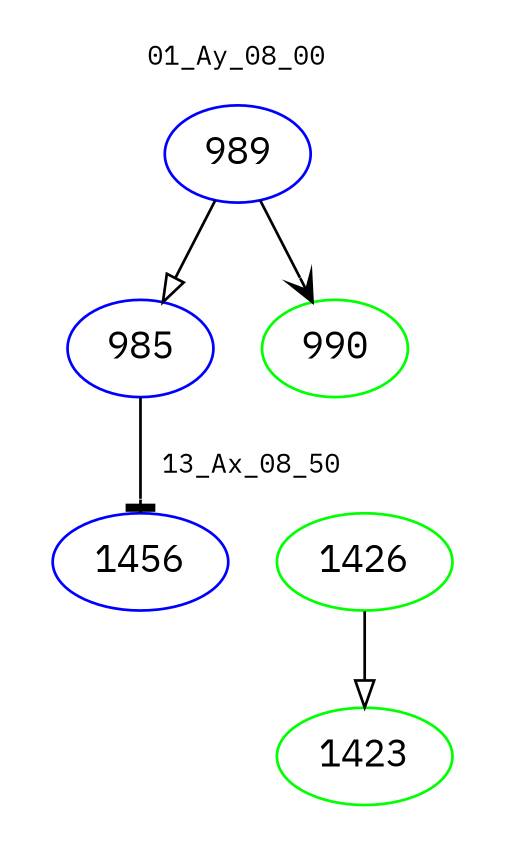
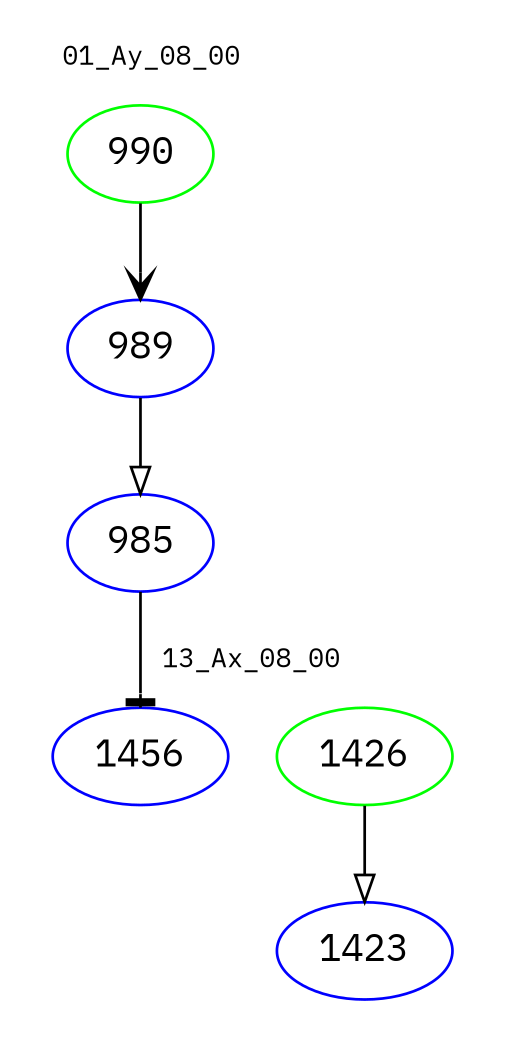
edge "989" -> "990": reversed
cluster "13_Ax_08_50": label "13_Ax_08_50" -> "13_Ax_08_00"
node "1423": color green -> blue
